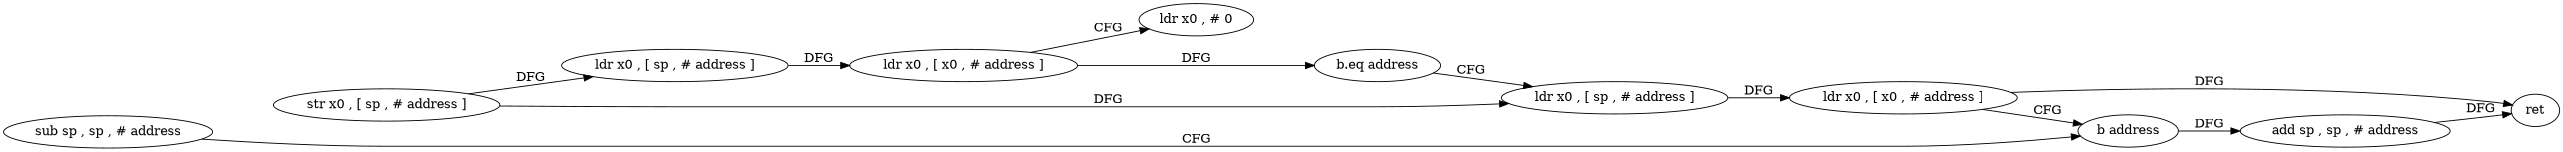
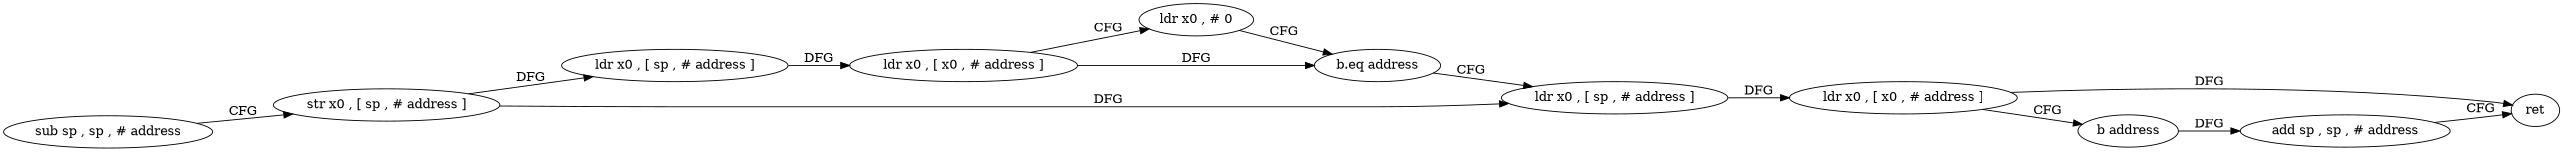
edge "ldr x0 , # 0" -> "b.eq address": added, label "CFG"
edge "add sp , sp , # address" -> "ret": label "DFG" -> "CFG"
edge "sub sp , sp , # address" -> "b address": now "sub sp , sp , # address" -> "str x0 , [ sp , # address ]"
